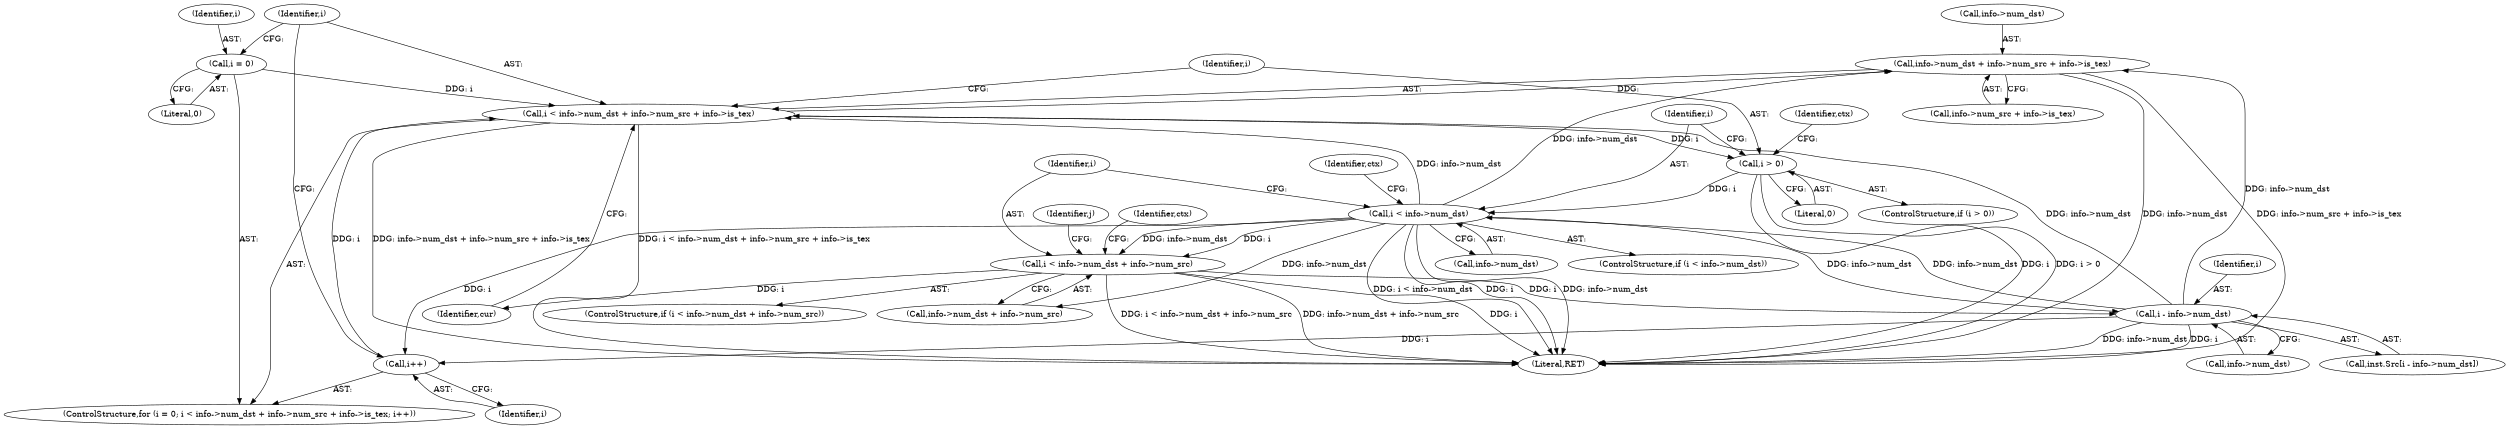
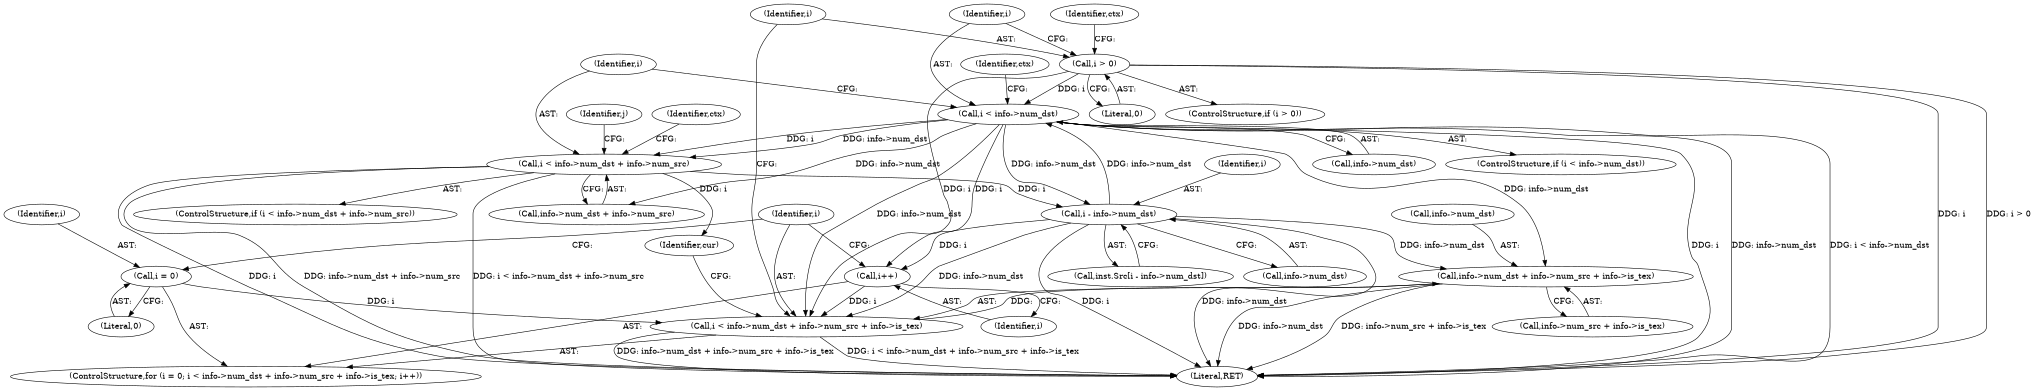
edge "(Call,i < info->num_dst + info->num_src + info->is_tex)" -> "(Call,i > 0)": reversed
edge "(Call,inst.Src[i - info->num_dst])" -> "(Call,i - info->num_dst)": label "AST: " -> "CFG: "
